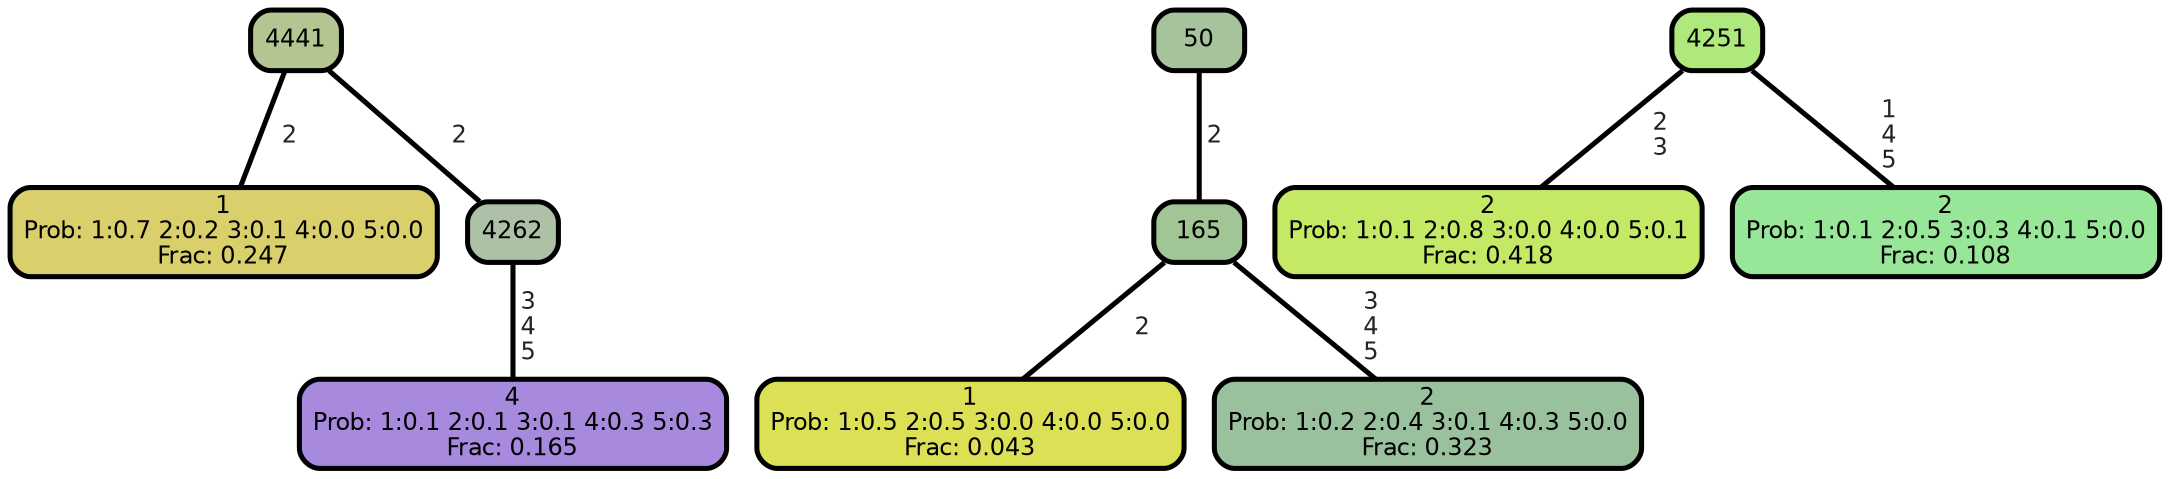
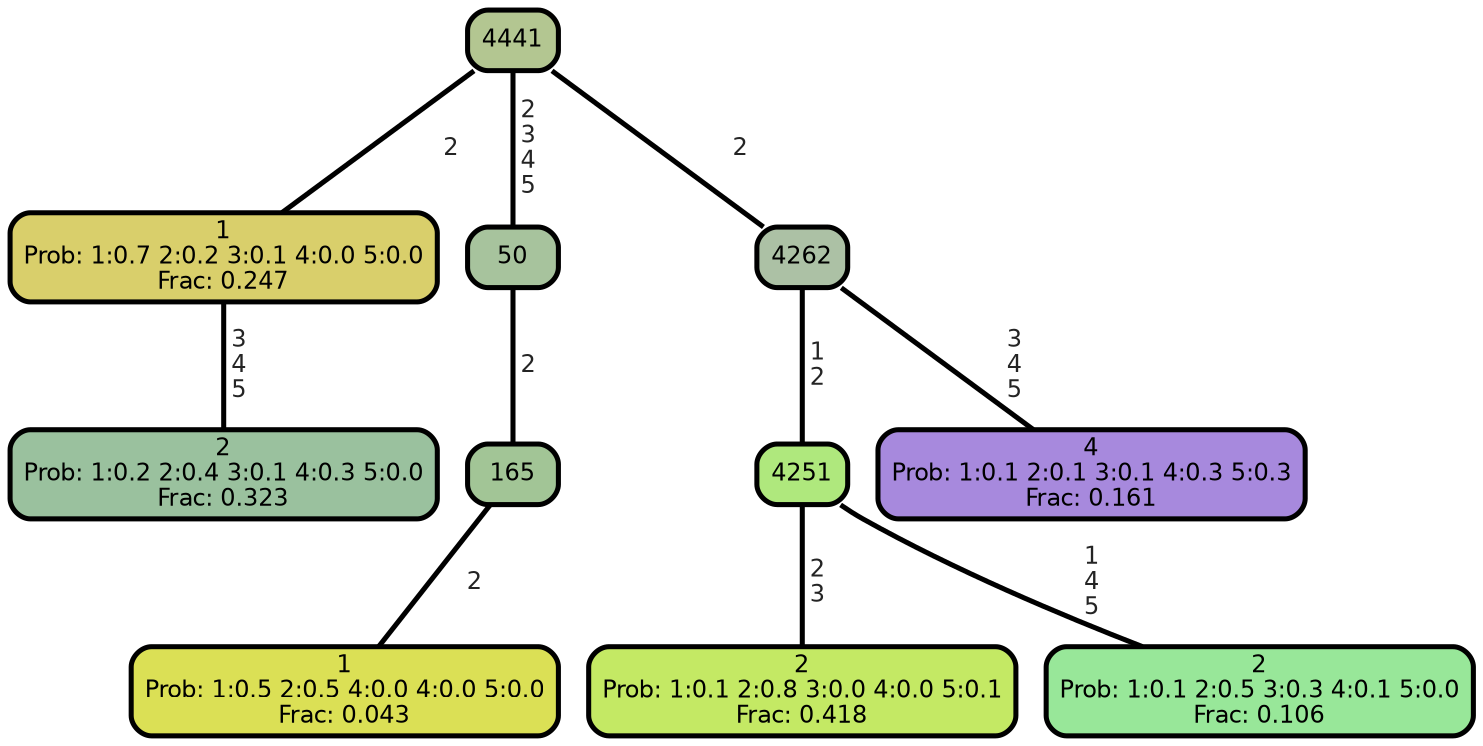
edge "4441" -- "50": added, label "2 3 4 5"
node "2 Prob: 1:0.1 2:0.5 3:0.3 4:0.1 5:0.0 Frac: 0.108": label "2 Prob: 1:0.1 2:0.5 3:0.3 4:0.1 5:0.0 Frac: 0.108" -> "2 Prob: 1:0.1 2:0.5 3:0.3 4:0.1 5:0.0 Frac: 0.106"
edge "165" -- "2 Prob: 1:0.2 2:0.4 3:0.1 4:0.3 5:0.0 Frac: 0.323": now "1 Prob: 1:0.7 2:0.2 3:0.1 4:0.0 5:0.0 Frac: 0.247" -- "2 Prob: 1:0.2 2:0.4 3:0.1 4:0.3 5:0.0 Frac: 0.323"
edge "4262" -- "4251": added, label "1 2"
node "4 Prob: 1:0.1 2:0.1 3:0.1 4:0.3 5:0.3 Frac: 0.165": label "4 Prob: 1:0.1 2:0.1 3:0.1 4:0.3 5:0.3 Frac: 0.165" -> "4 Prob: 1:0.1 2:0.1 3:0.1 4:0.3 5:0.3 Frac: 0.161"
node "1 Prob: 1:0.5 2:0.5 3:0.0 4:0.0 5:0.0 Frac: 0.043": label "1 Prob: 1:0.5 2:0.5 3:0.0 4:0.0 5:0.0 Frac: 0.043" -> "1 Prob: 1:0.5 2:0.5 4:0.0 4:0.0 5:0.0 Frac: 0.043"
